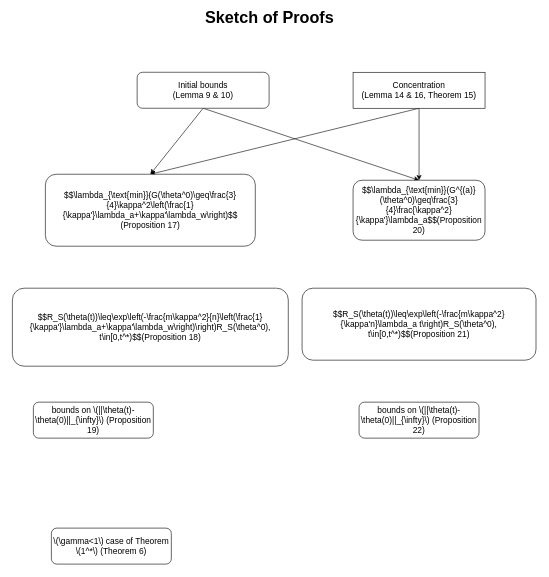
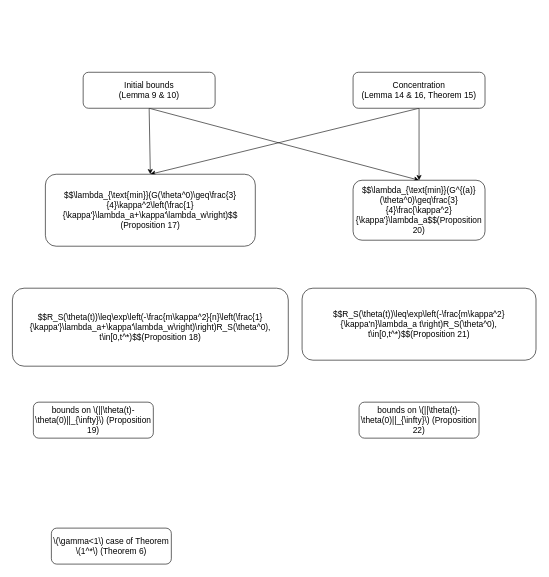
node "Sketch of Proofs": removed
node "Initial bounds (Lemma 9 & 10)": moved (203, 90) -> (149, 90)
node "Concentration (Lemma 14 & 16, Theorem 15)": shape rectangle -> rounded rectangle
